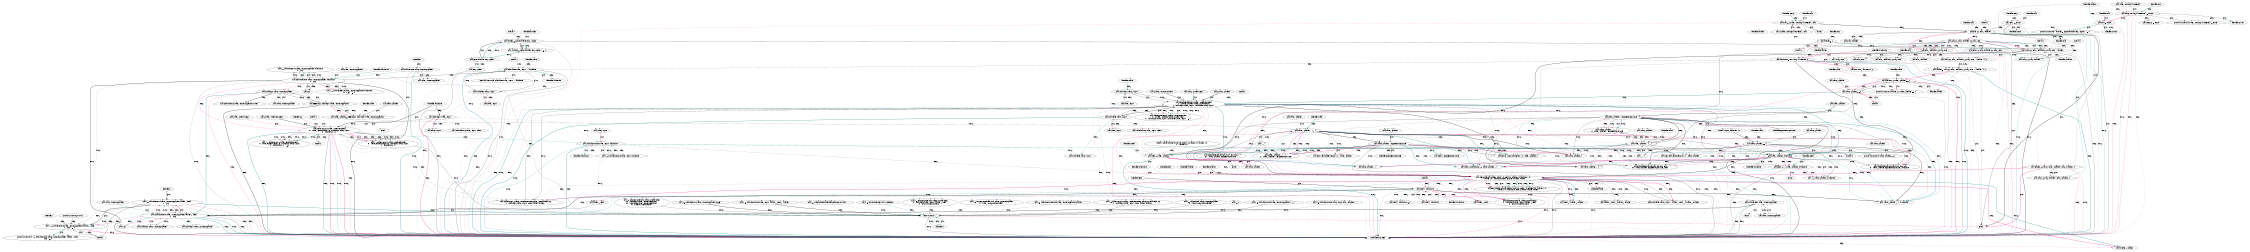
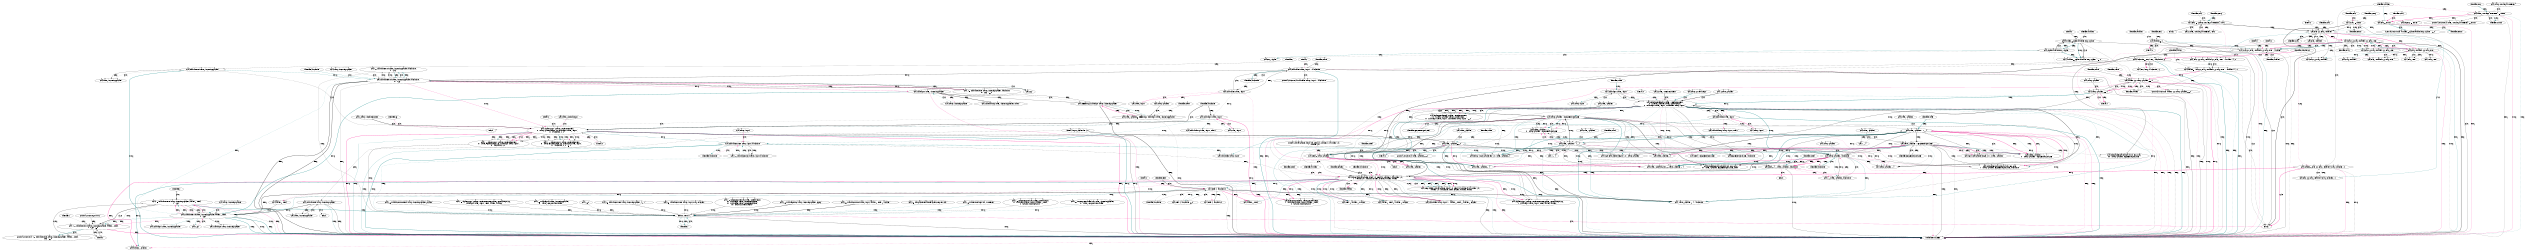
edge "(Call,(authlen = cipher_authlen(enc->cipher)) != 0)" -> "(Call,cipher_authlen(enc->cipher))": reversed
edge "(Call,block_size = enc ? enc->block_size : 8)" -> "(Call,state->packlen - block_size)": removed, label "DDG:"
node "(Call,PACKET_MAX_SIZE - block_size)": added
edge "(Call,enc->cipher)" -> "(MethodReturn,RET)": now "(Call,authlen = 0)" -> "(MethodReturn,RET)"
